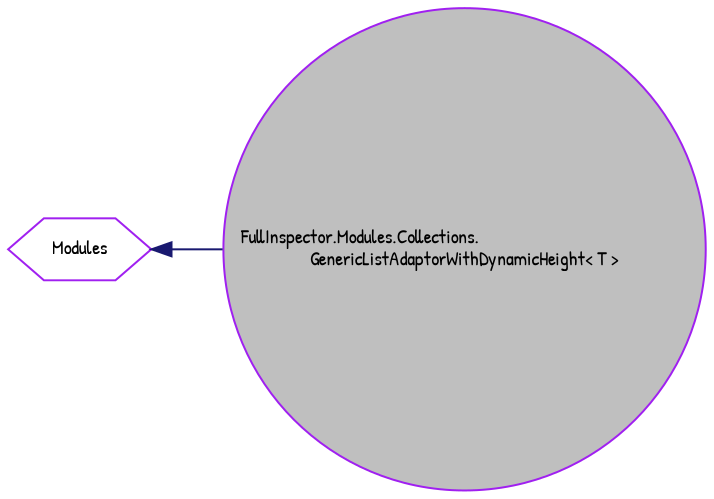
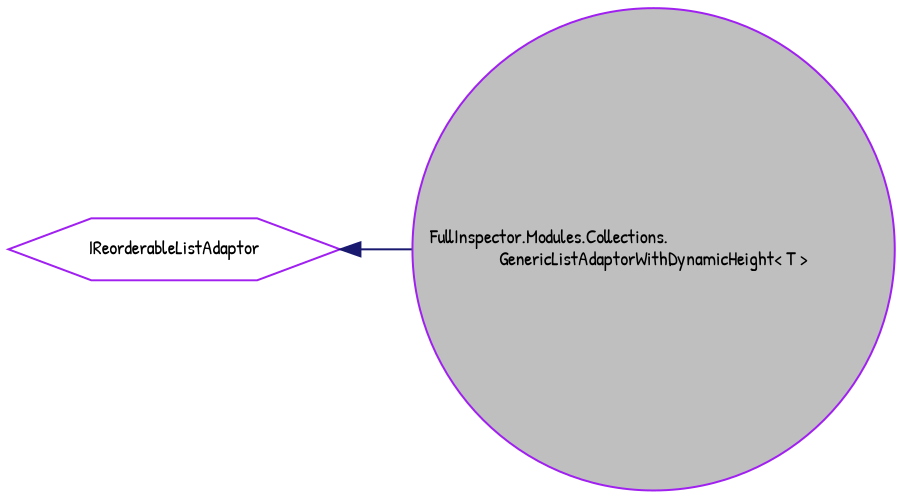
node "Modules": label "Modules" -> "IReorderableListAdaptor"
